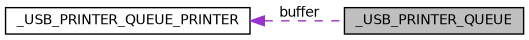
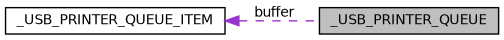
node "_USB_PRINTER_QUEUE_PRINTER": label "_USB_PRINTER_QUEUE_PRINTER" -> "_USB_PRINTER_QUEUE_ITEM"
